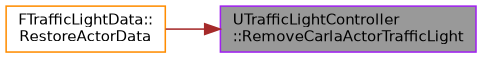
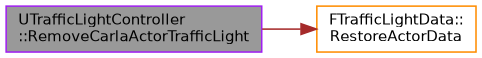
edge "FTrafficLightData:: RestoreActorData" -> "UTrafficLightController ::RemoveCarlaActorTrafficLight": reversed
